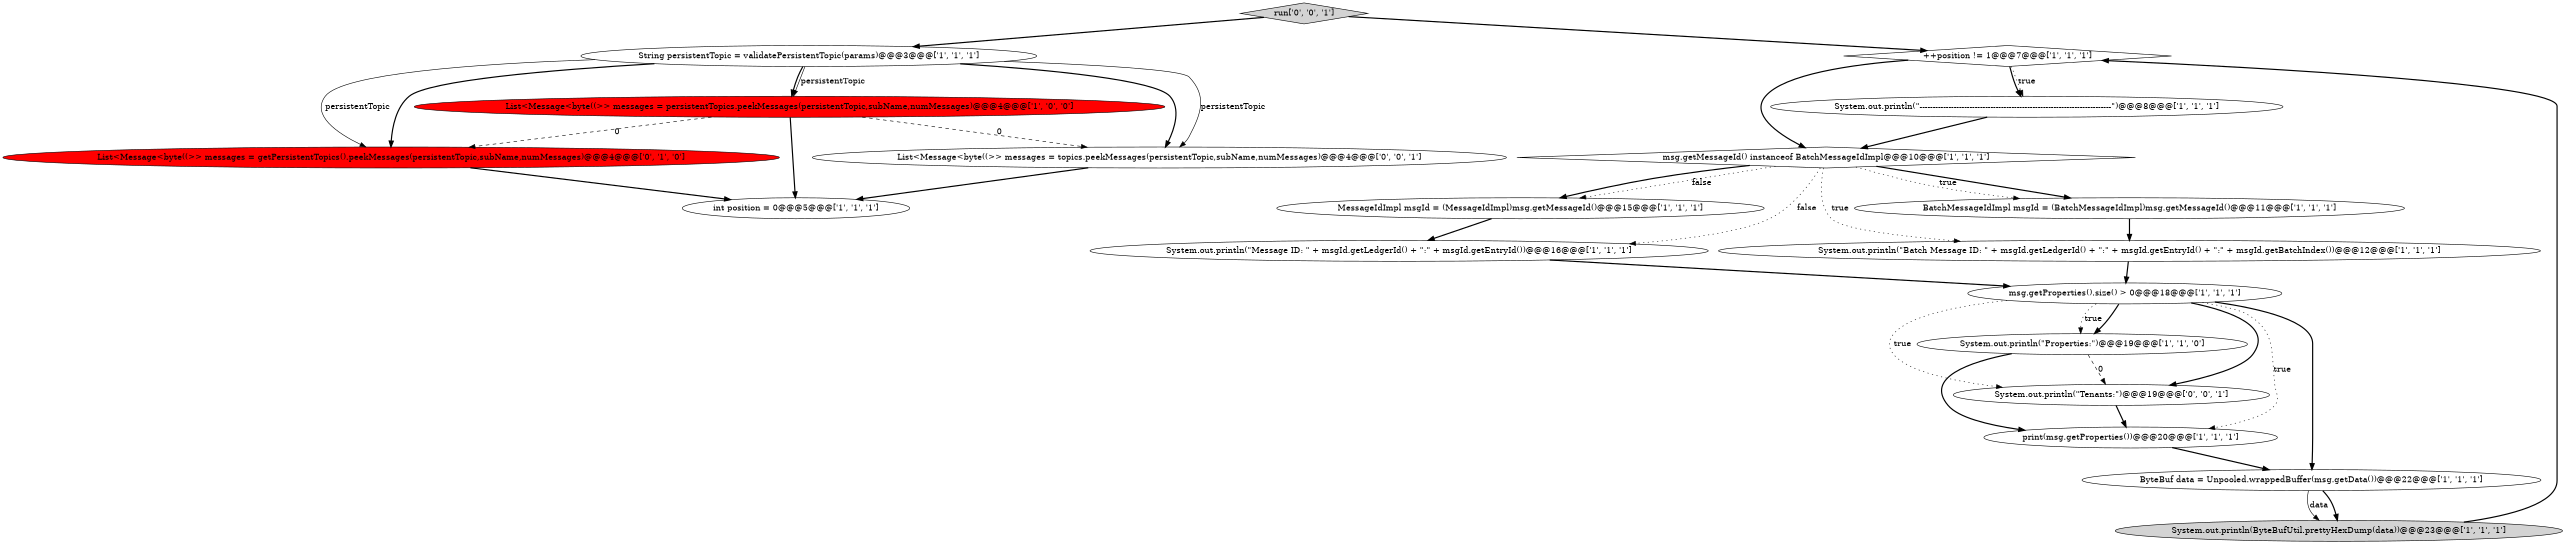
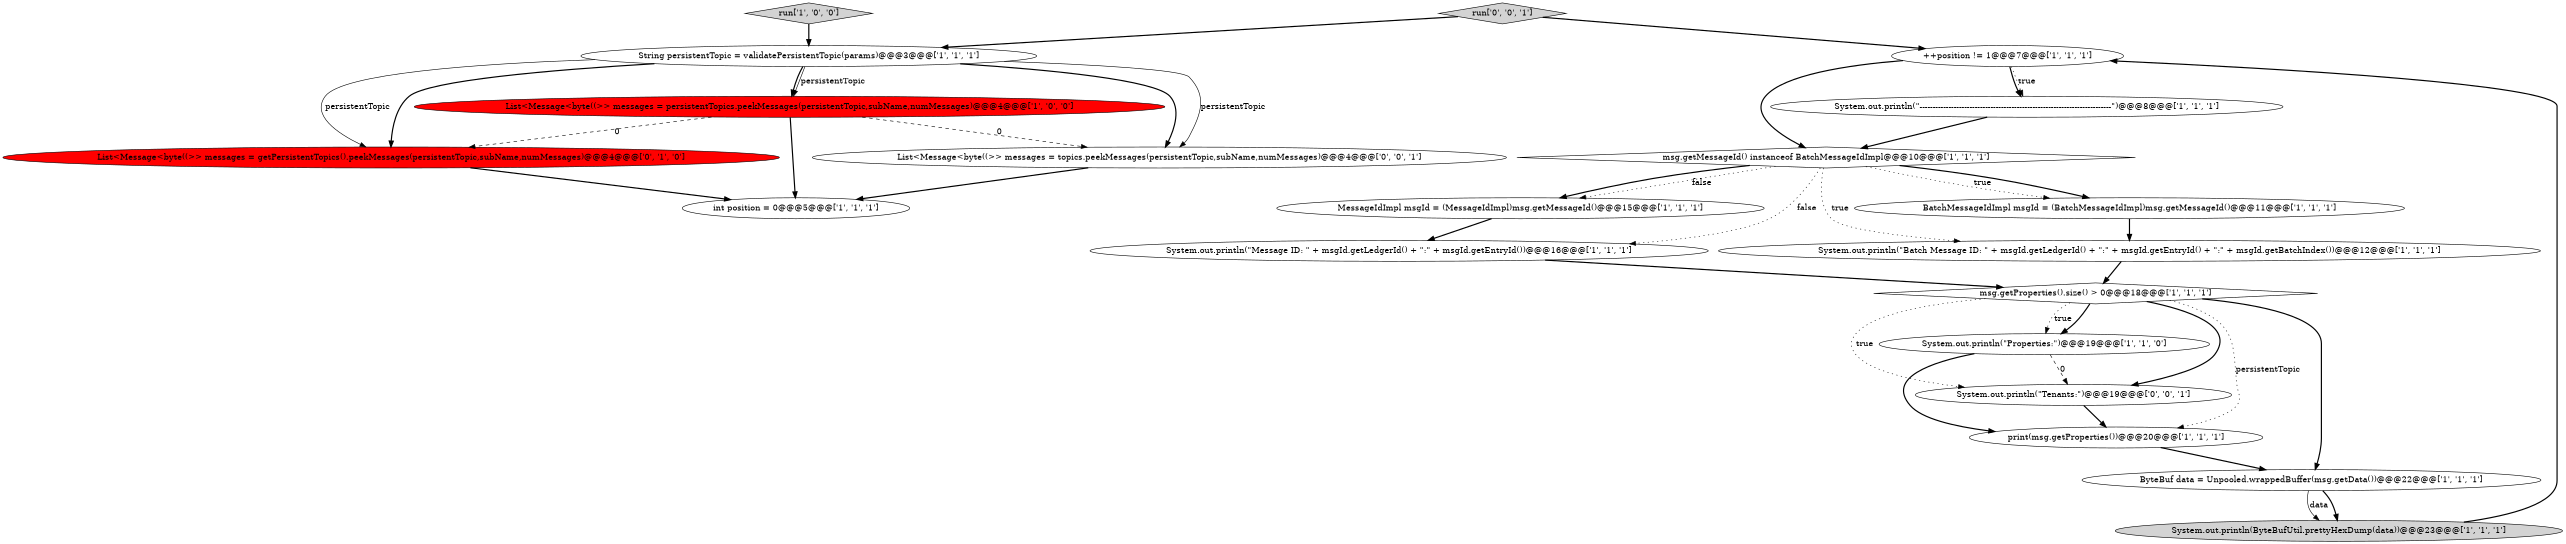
node "run['1', '0', '0']": added
node "++position != 1@@@7@@@['1', '1', '1']": shape diamond -> ellipse
node "msg.getProperties().size() > 0@@@18@@@['1', '1', '1']": shape ellipse -> diamond
edge "msg.getProperties().size() > 0@@@18@@@['1', '1', '1']" -> "print(msg.getProperties())@@@20@@@['1', '1', '1']": label "true" -> "persistentTopic"
